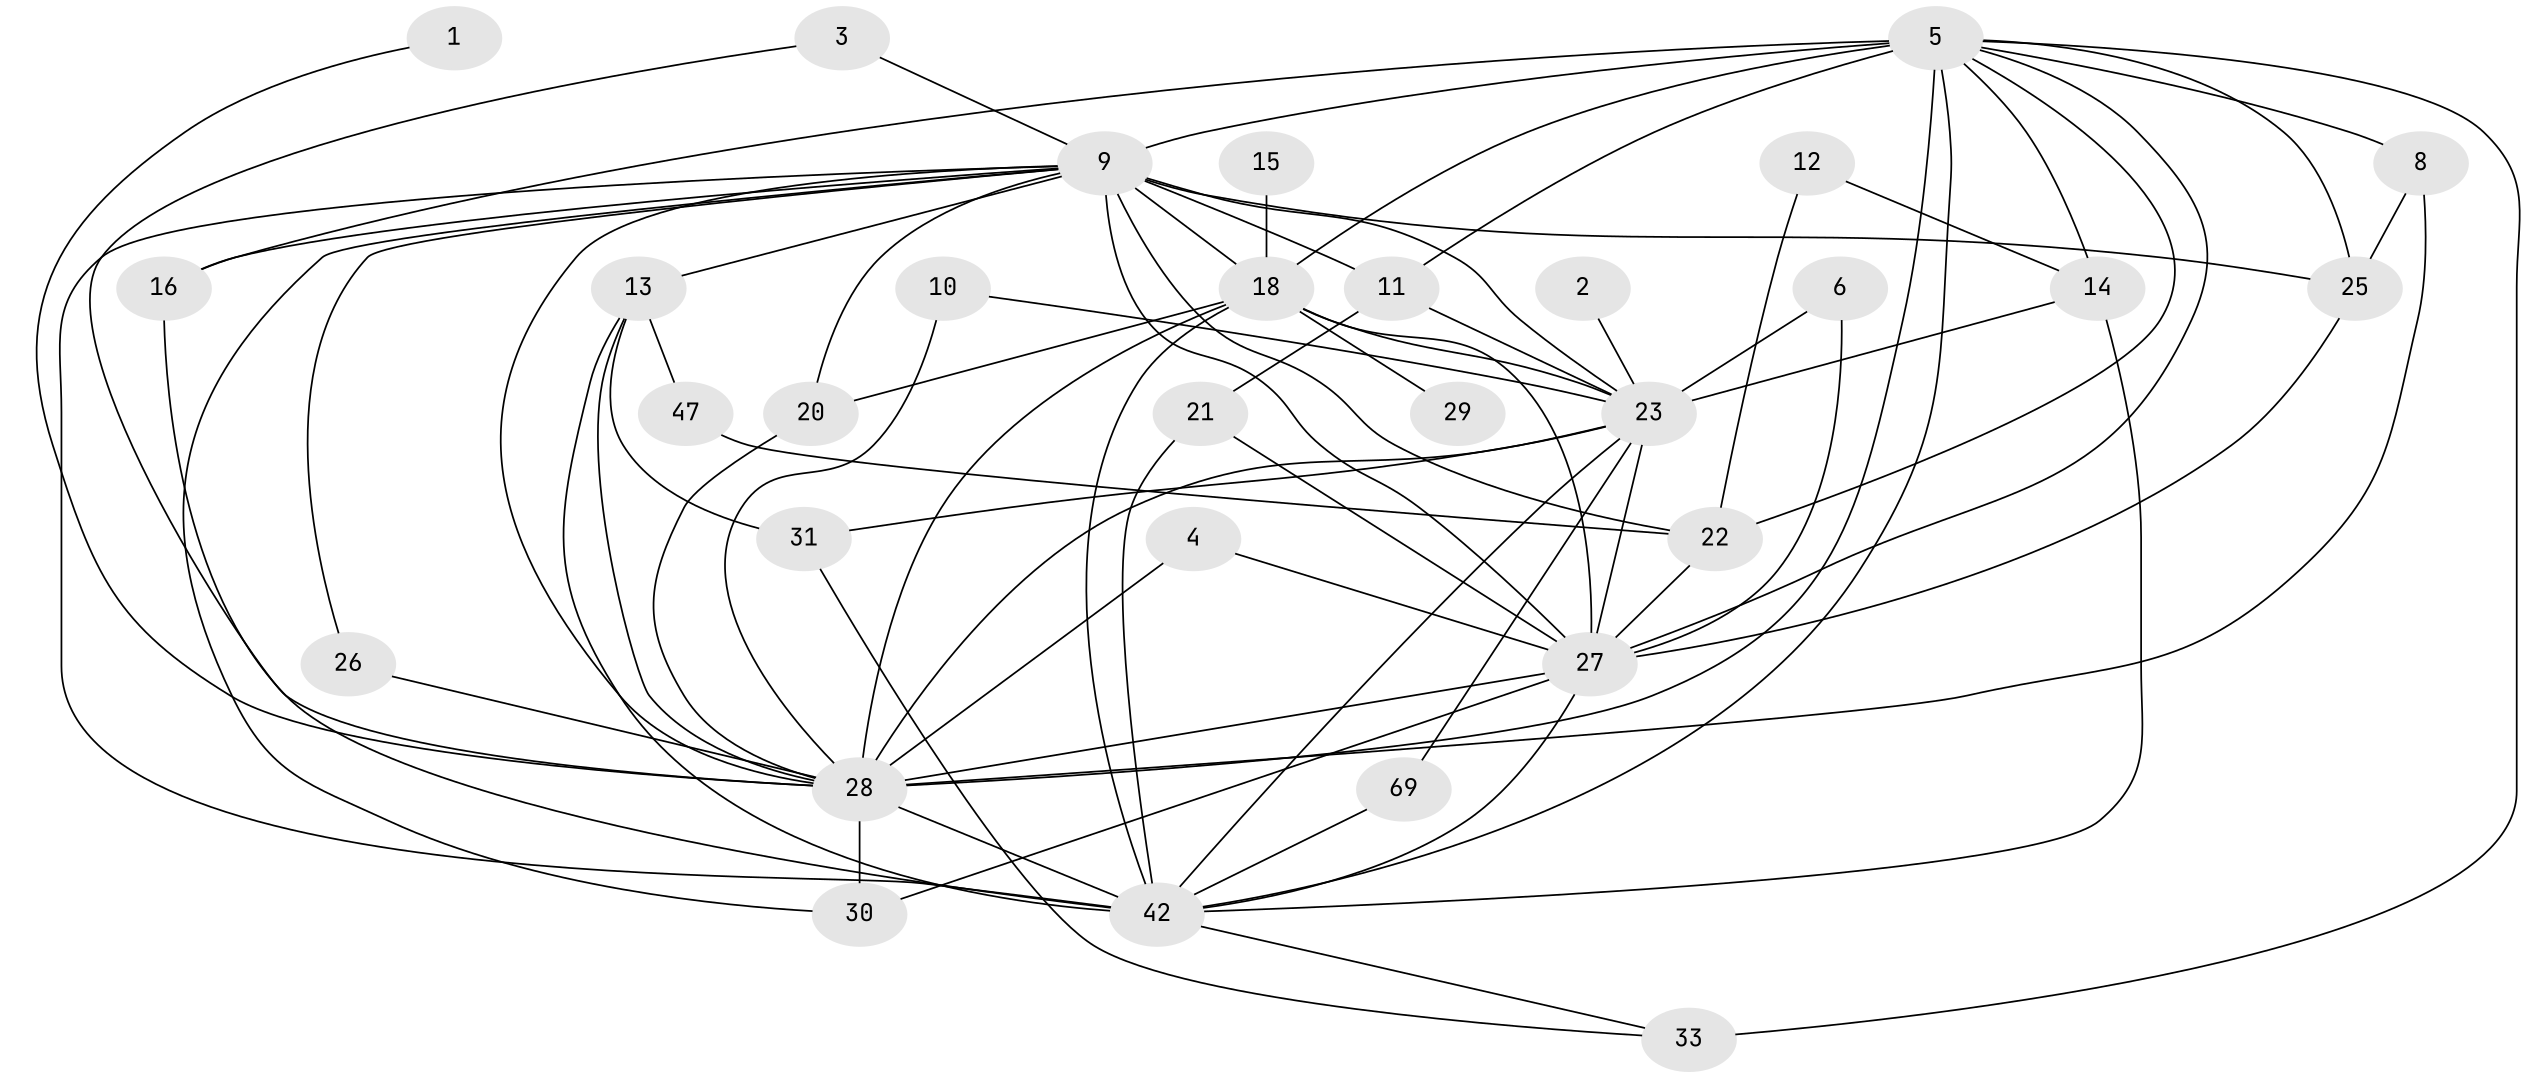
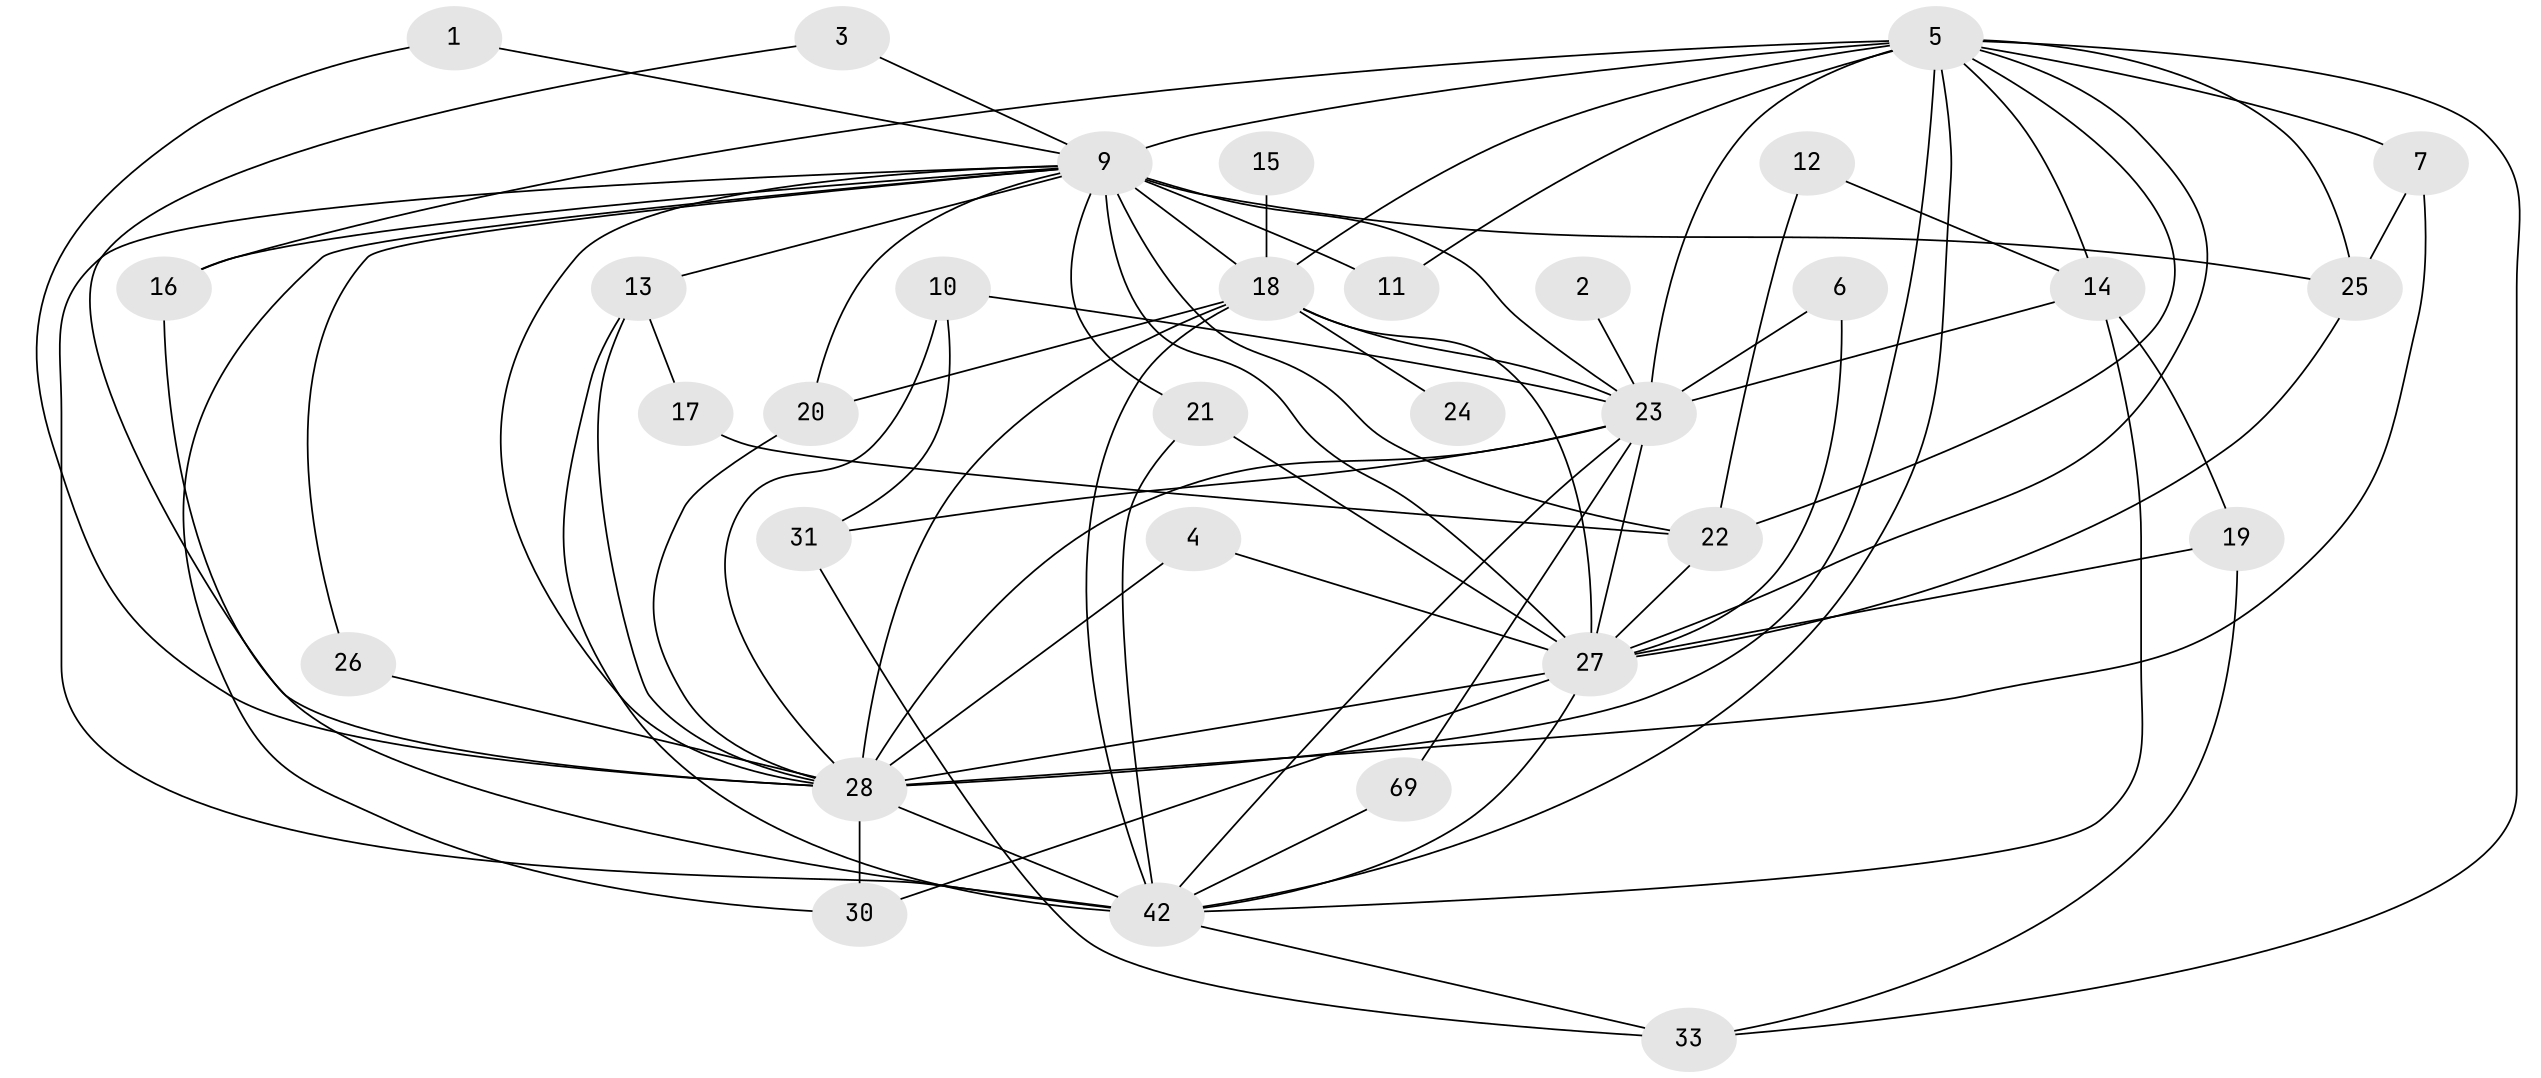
edge "1" -- "9": added
node "8": label "8" -> "7"
edge "11" -- "23": now "5" -- "23"
edge "11" -- "21": now "9" -- "21"
node "47": label "47" -> "17"
node "29": label "29" -> "24"
edge "13" -- "31": now "10" -- "31"
node "19": added
